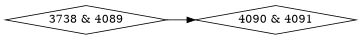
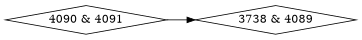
edge "3738 & 4089" -> "4090 & 4091": reversed
